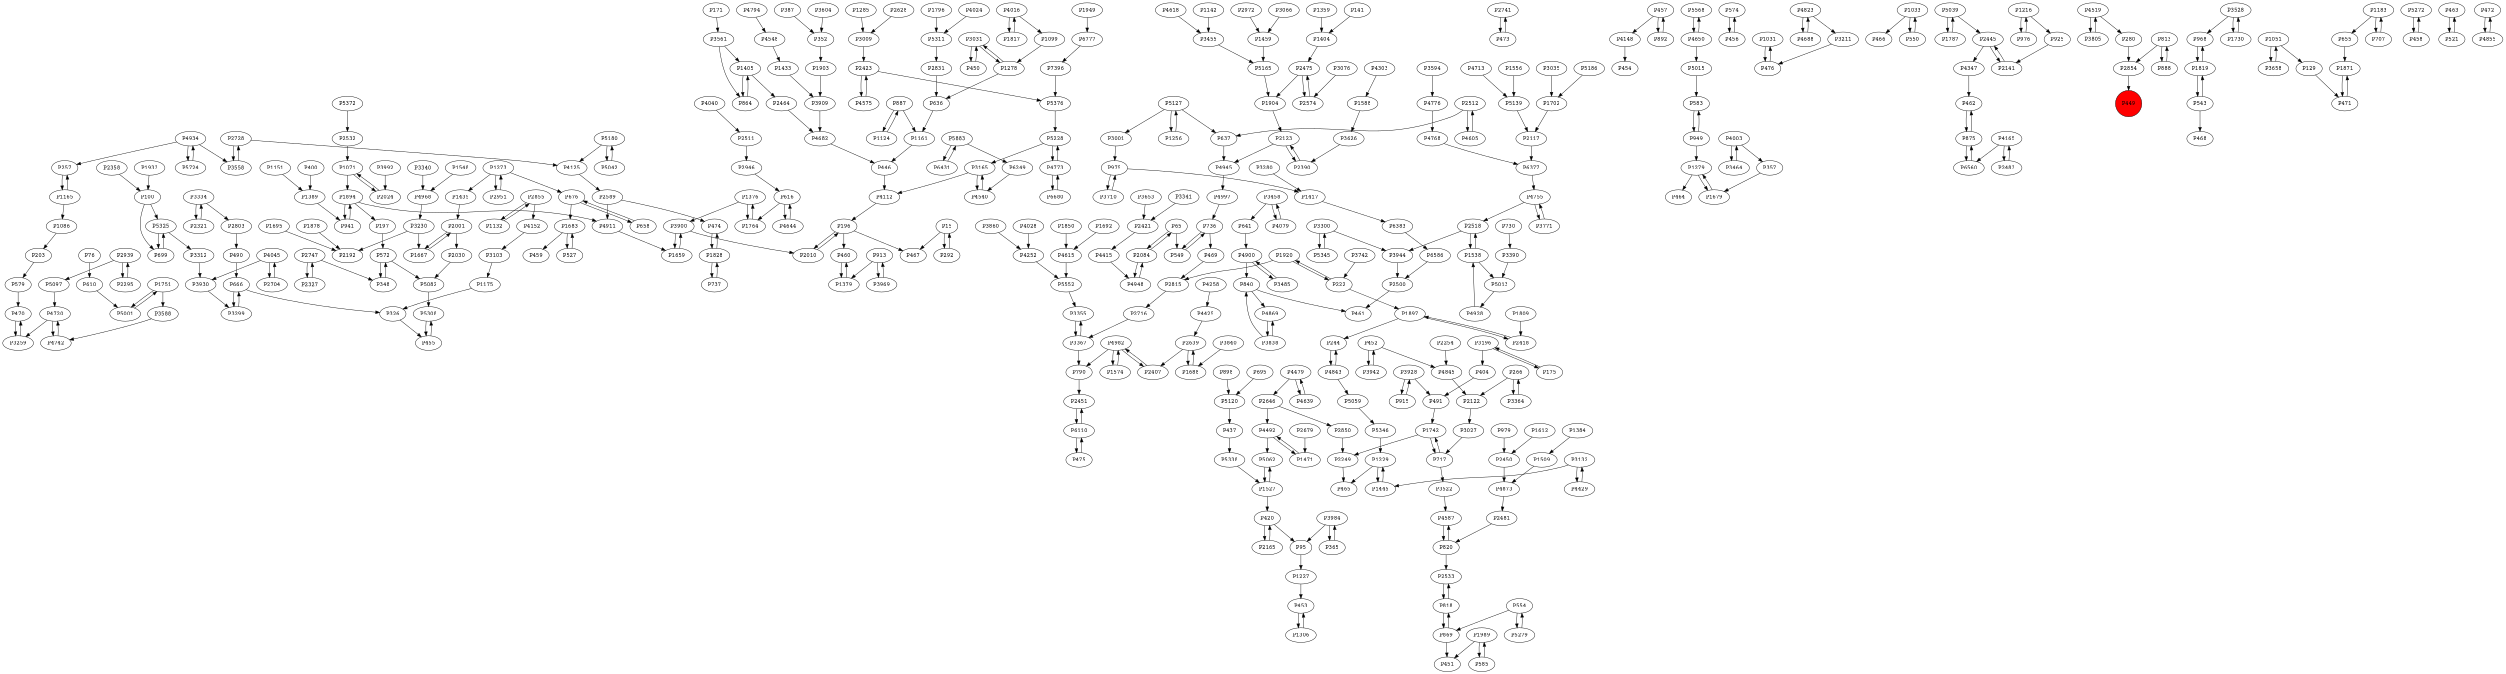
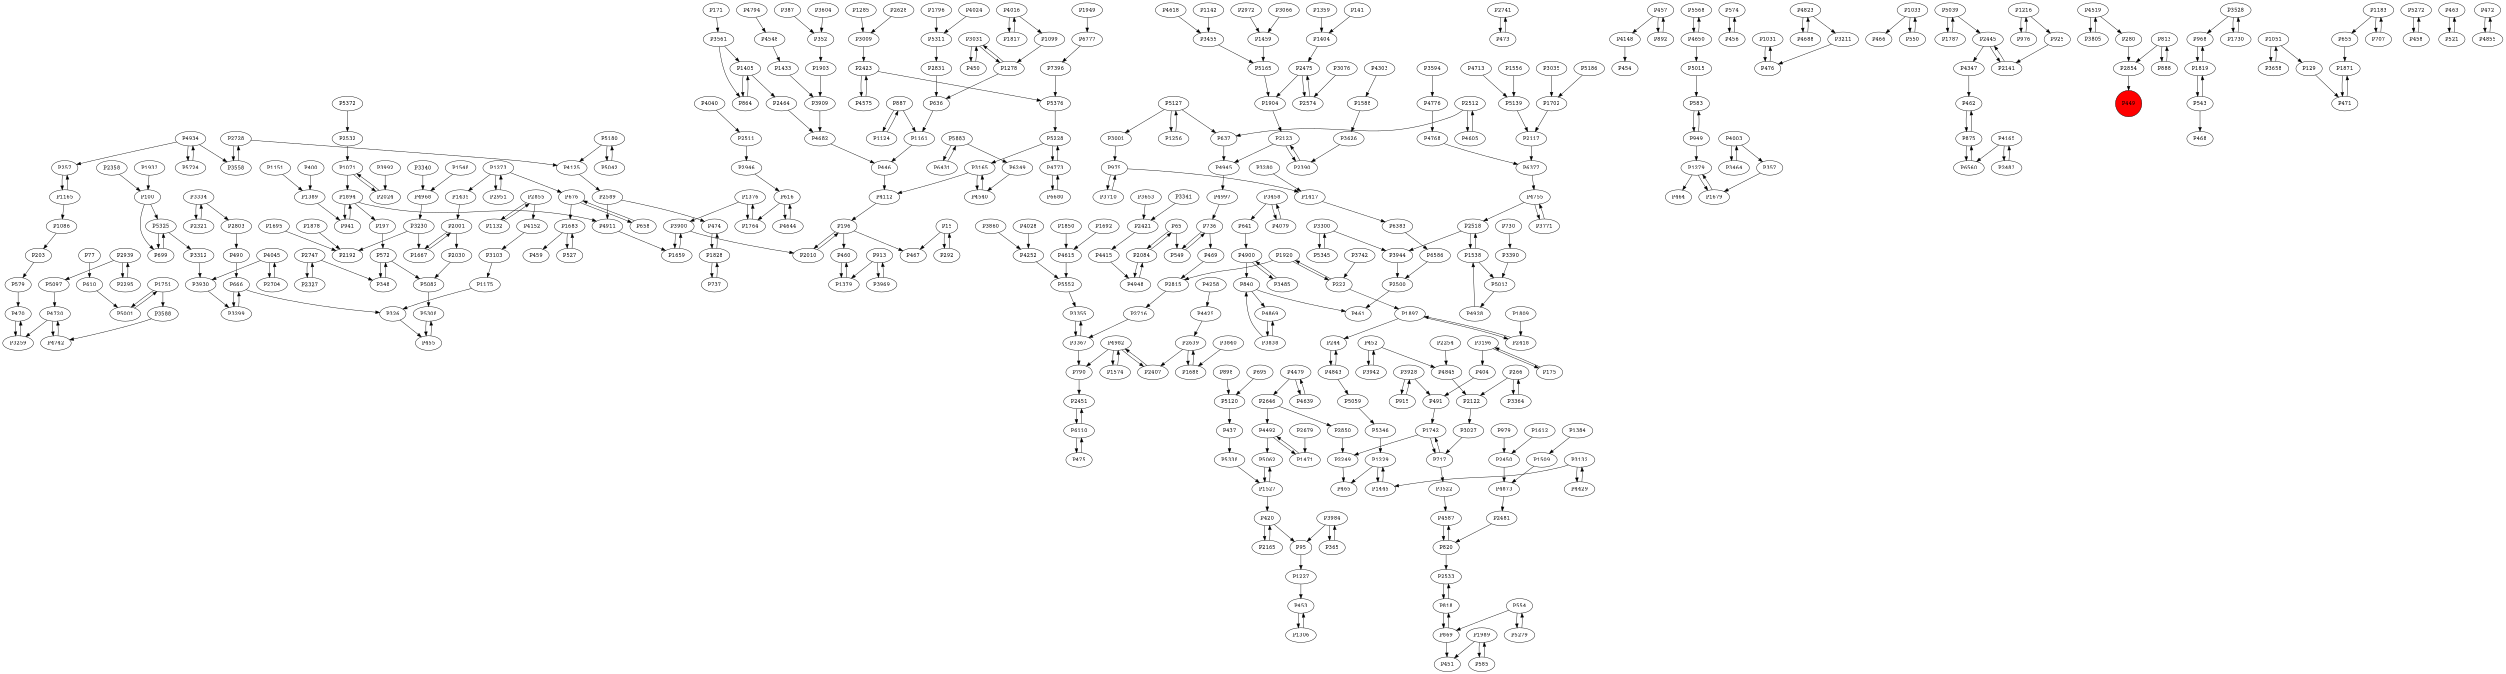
node "P76": label "P76" -> "P77"
